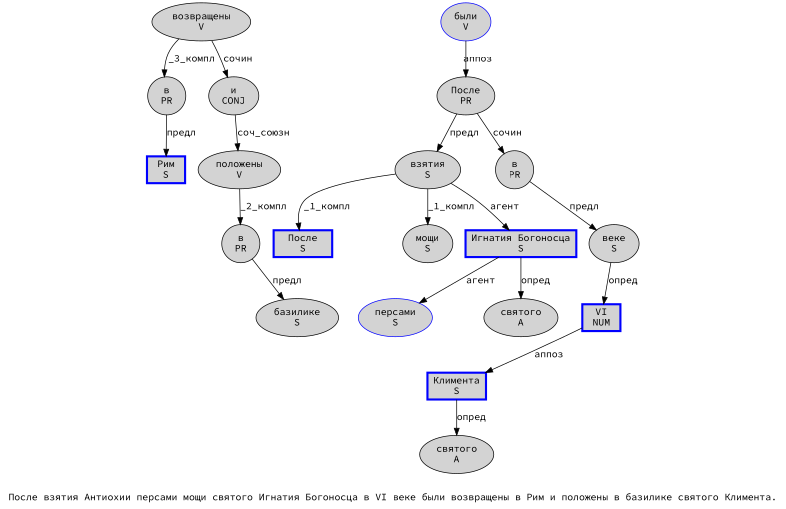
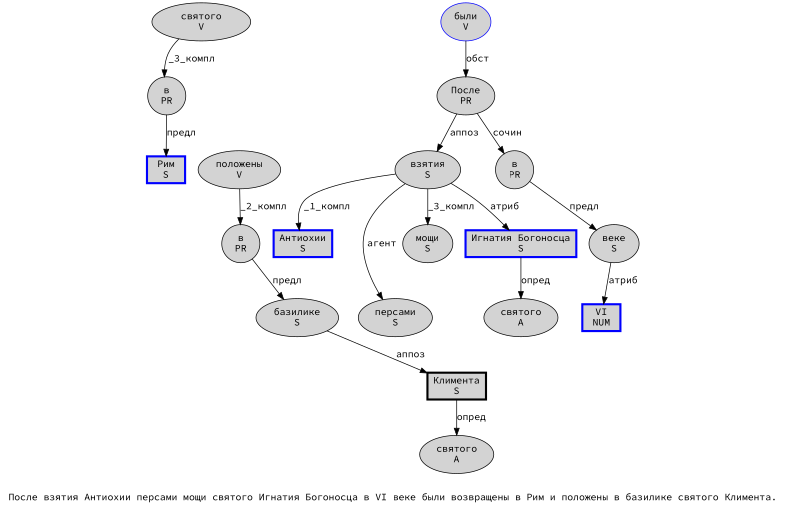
node "возвращены V": label "возвращены V" -> "святого V"
edge "были V" -> "После PR": label "аппоз" -> "обст"
node "и CONJ": removed
edge "После PR" -> "взятия S": label "предл" -> "аппоз"
edge "взятия S" -> "мощи S": label "_1_компл" -> "_3_компл"
edge "взятия S" -> "Игнатия Богоносца S": label "агент" -> "атриб"
node "После S": label "После S" -> "Антиохии S"
edge "Игнатия Богоносца S" -> "персами S": now "взятия S" -> "персами S"
edge "веке S" -> "VI NUM": label "опред" -> "атриб"
node "персами S": color blue -> black
edge "VI NUM" -> "Климента S": now "базилике S" -> "Климента S"
node "Климента S": color blue -> black
